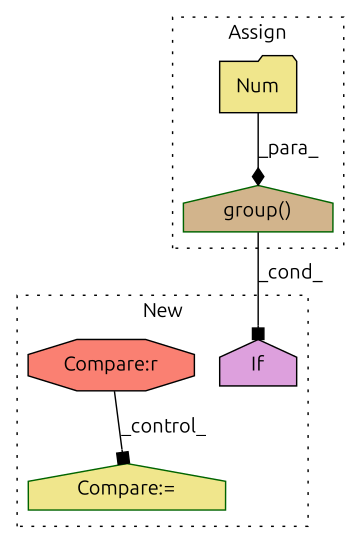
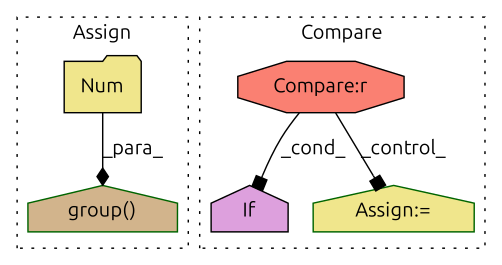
edge "group()" -> "If": now "Compare:r" -> "If"
cluster "New": label "New" -> "Compare"
node "Compare:=": label "Compare:=" -> "Assign:="
